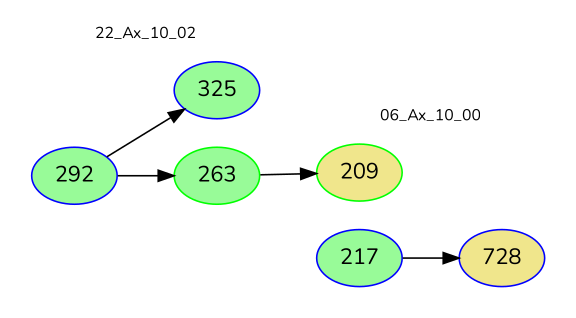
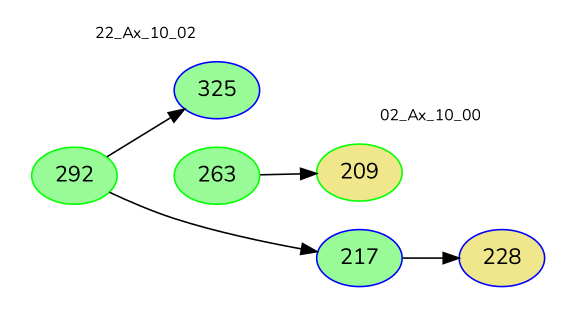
cluster "06_Ax_10_00": label "06_Ax_10_00" -> "02_Ax_10_00"
node "292": color blue -> green
edge "292" -> "263": now "292" -> "217"
node "728": label "728" -> "228"
